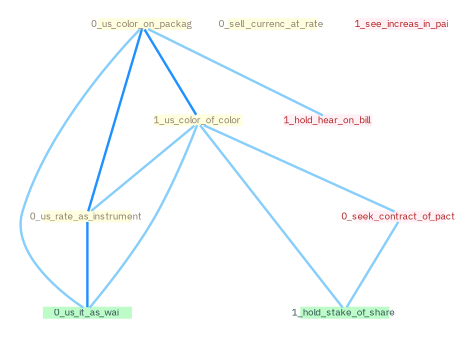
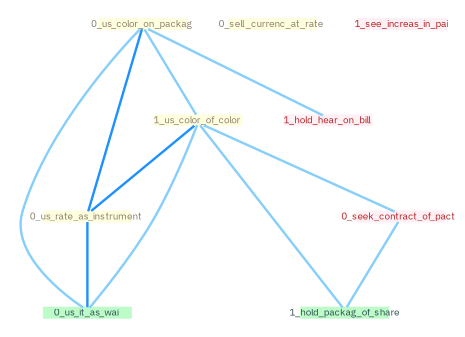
edge "0_us_color_on_packag" -- "1_us_color_of_color": color #1e90ff -> #87cefa
edge "1_us_color_of_color" -- "0_us_rate_as_instrument": color #87cefa -> #1e90ff
node "1_hold_stake_of_share": label "1_hold_stake_of_share" -> "1_hold_packag_of_share"
